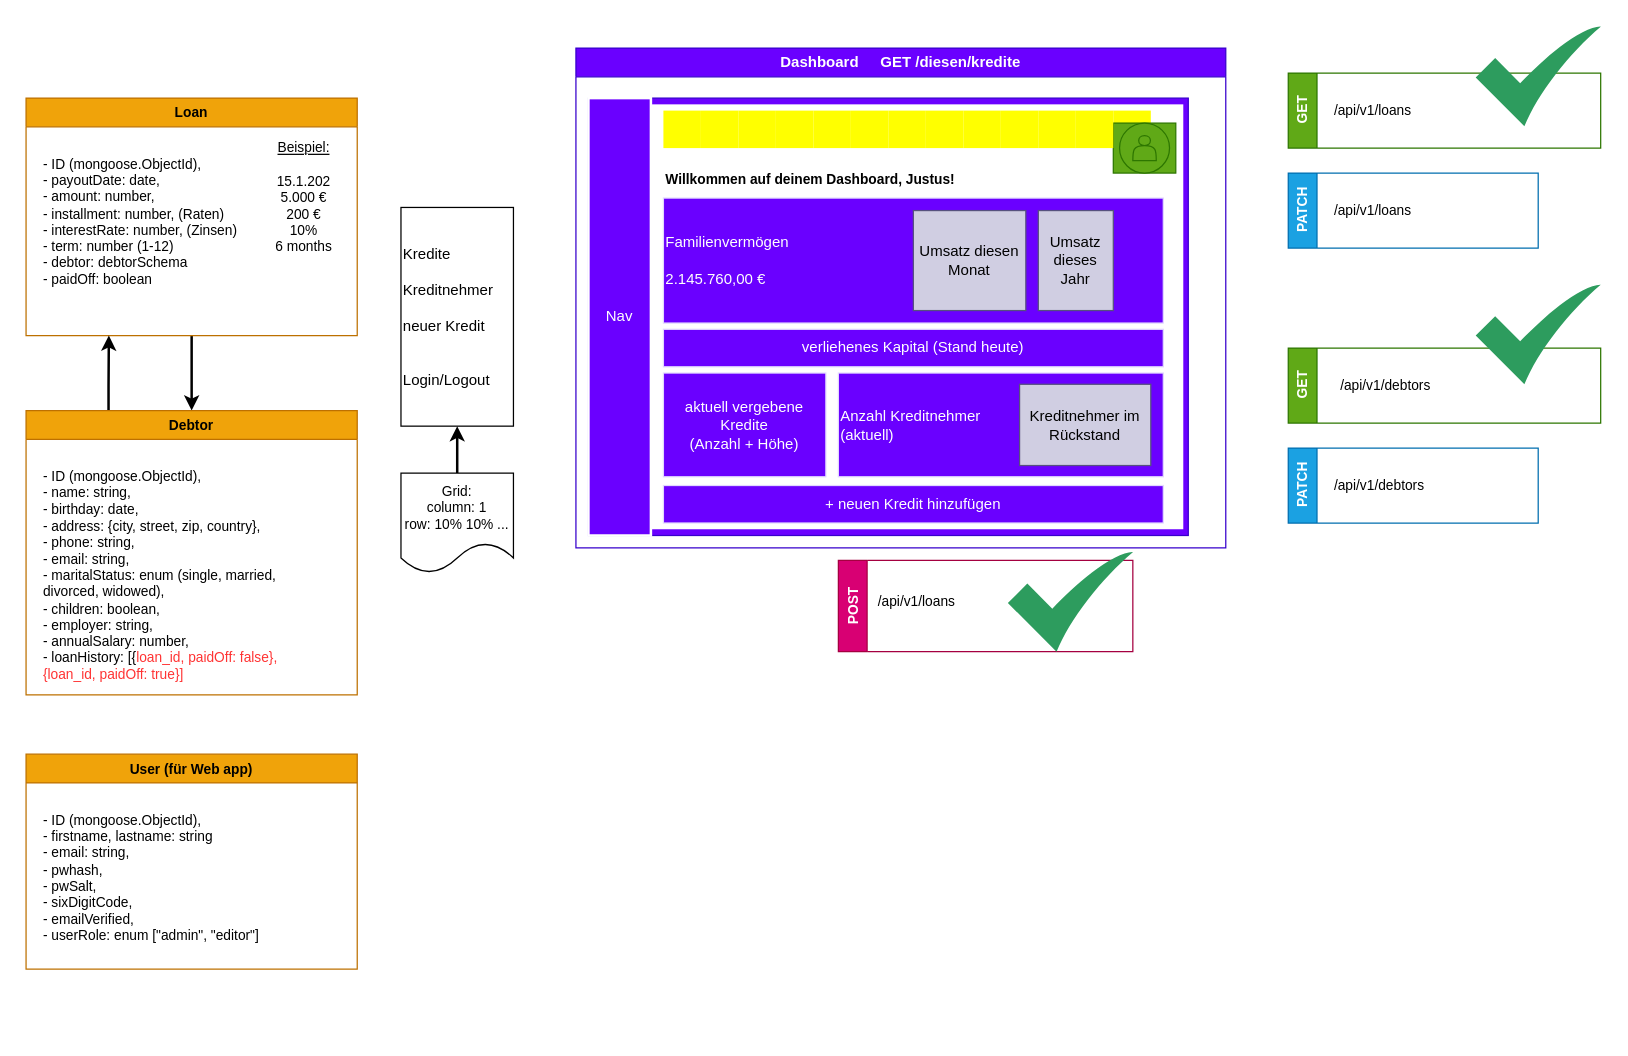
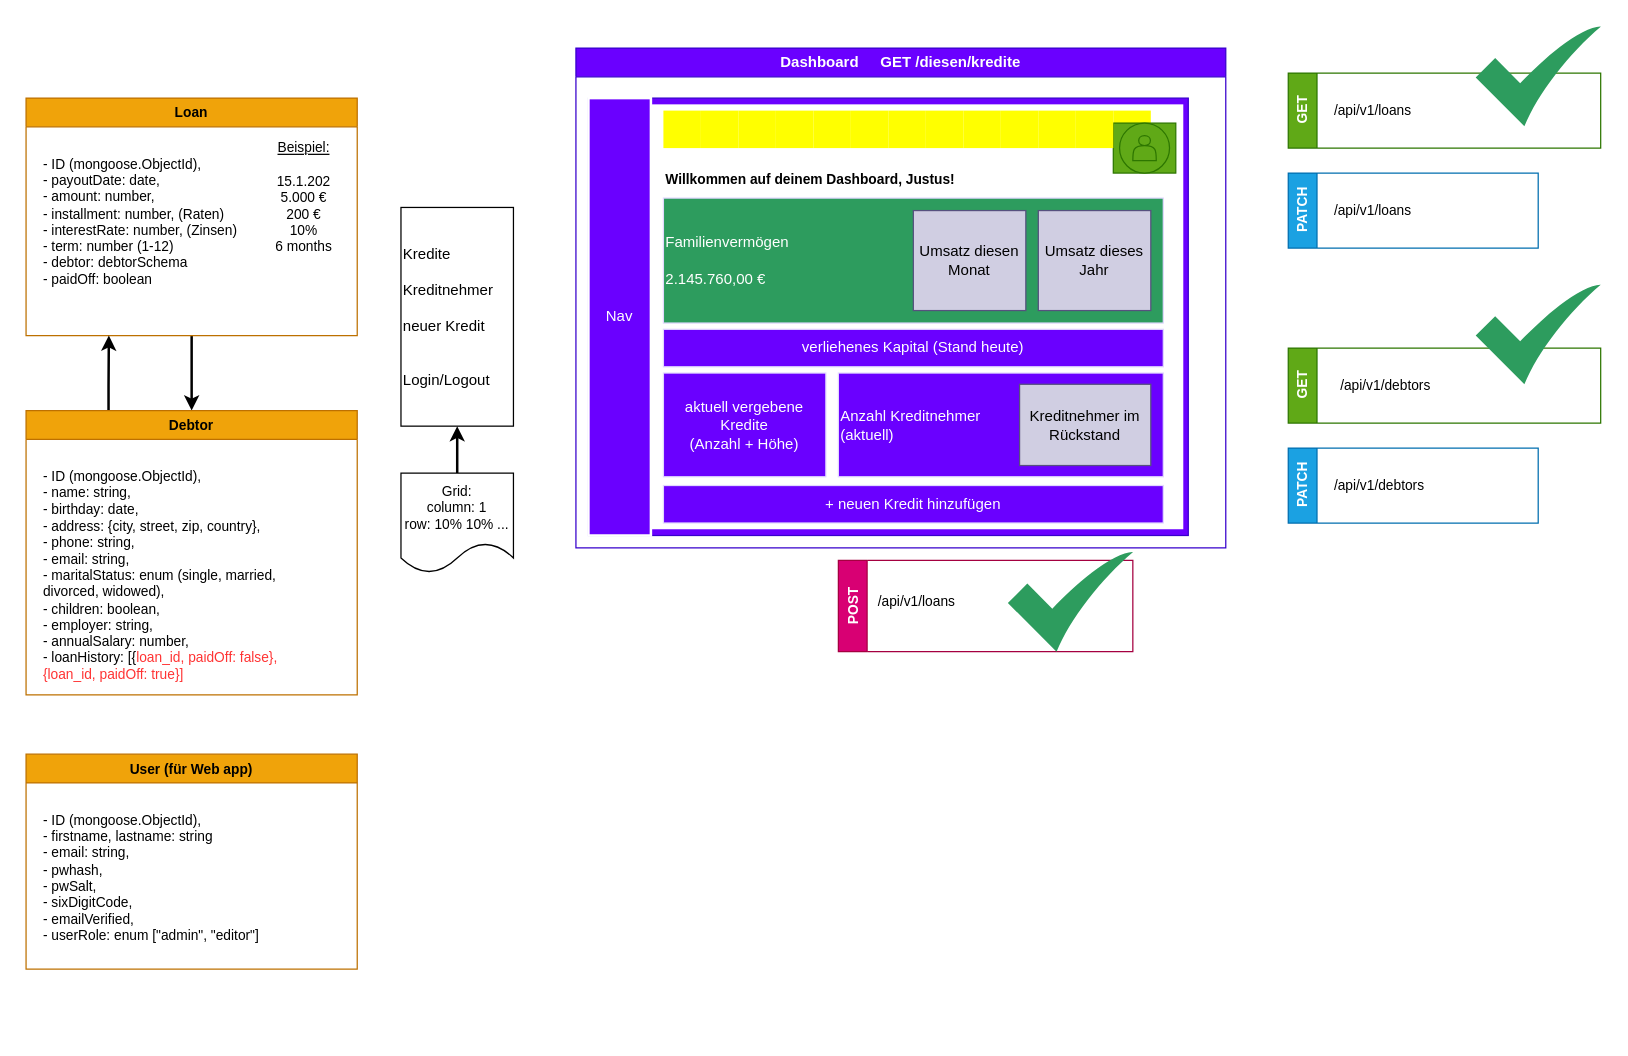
node "Familienvermögen 2.145.760,00 €": fillcolor #6a00ff -> #2d9c5e
node "Umsatz dieses Jahr": size 75x100 -> 113x100
